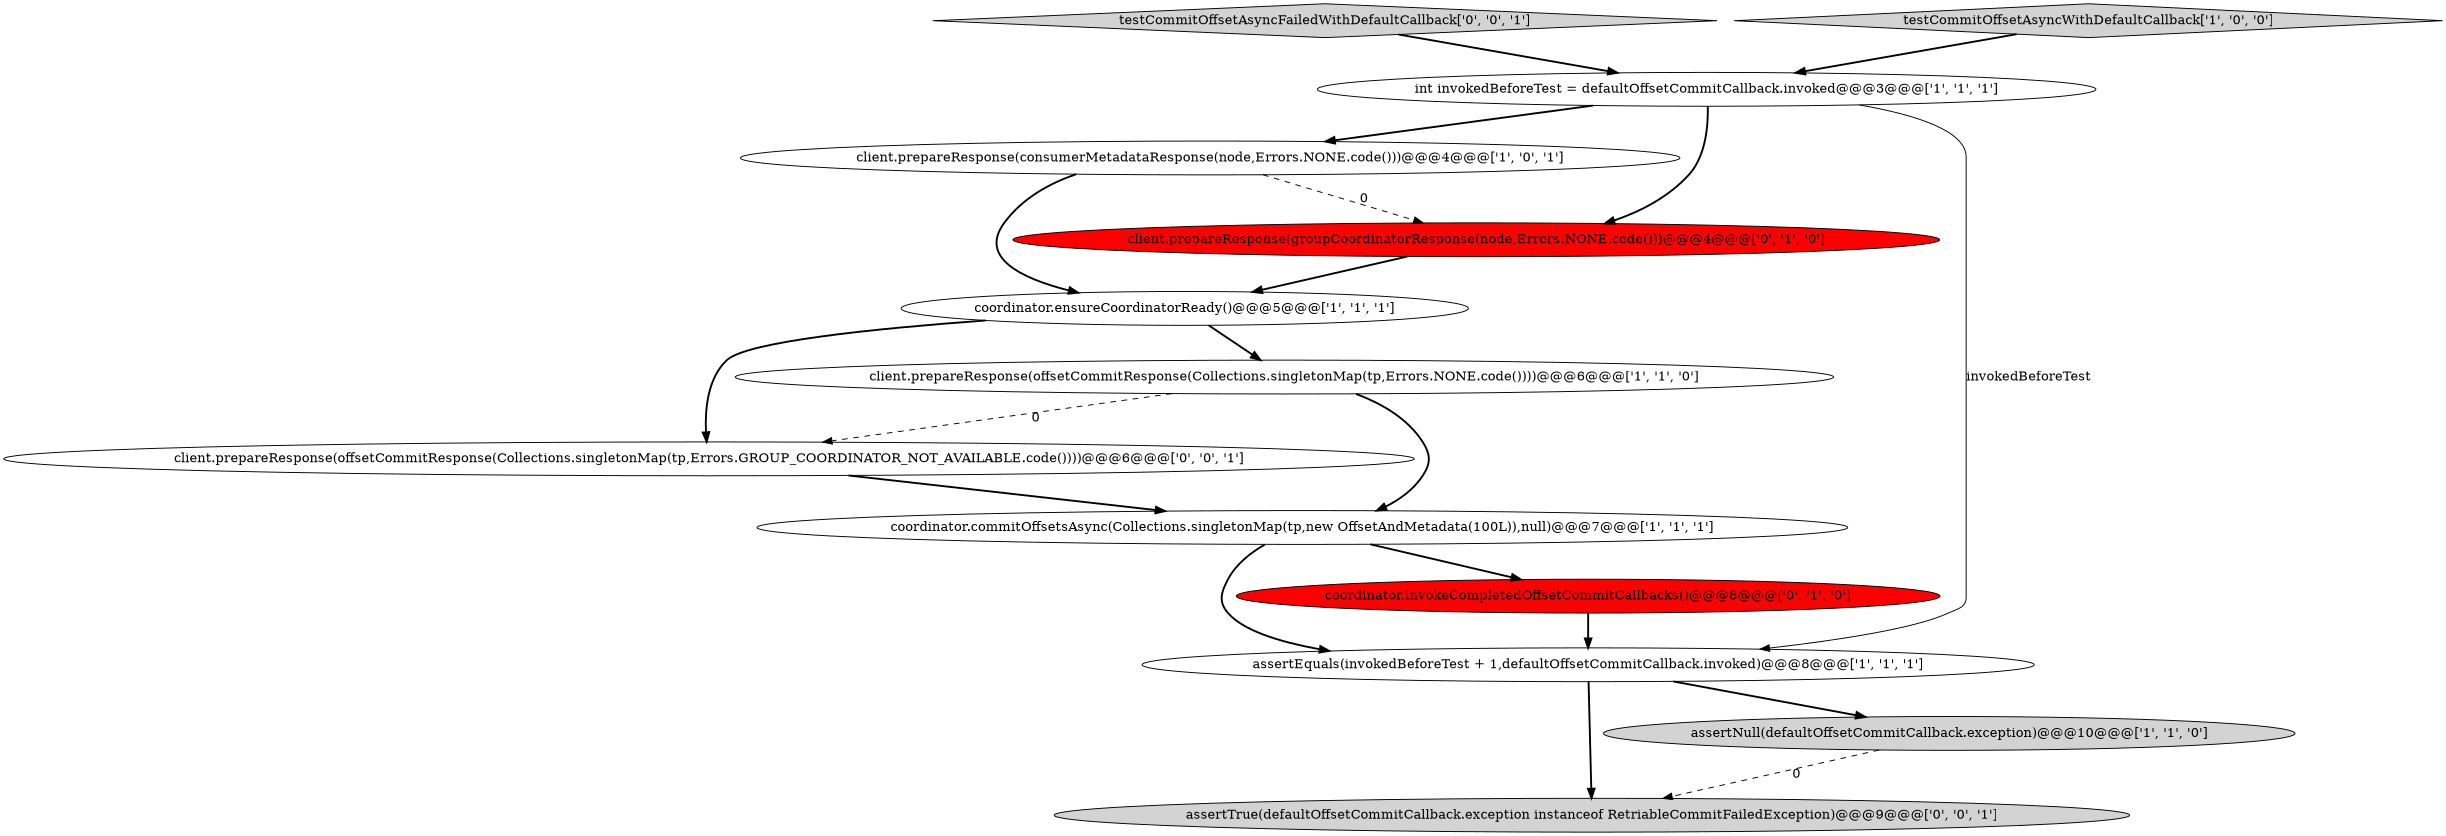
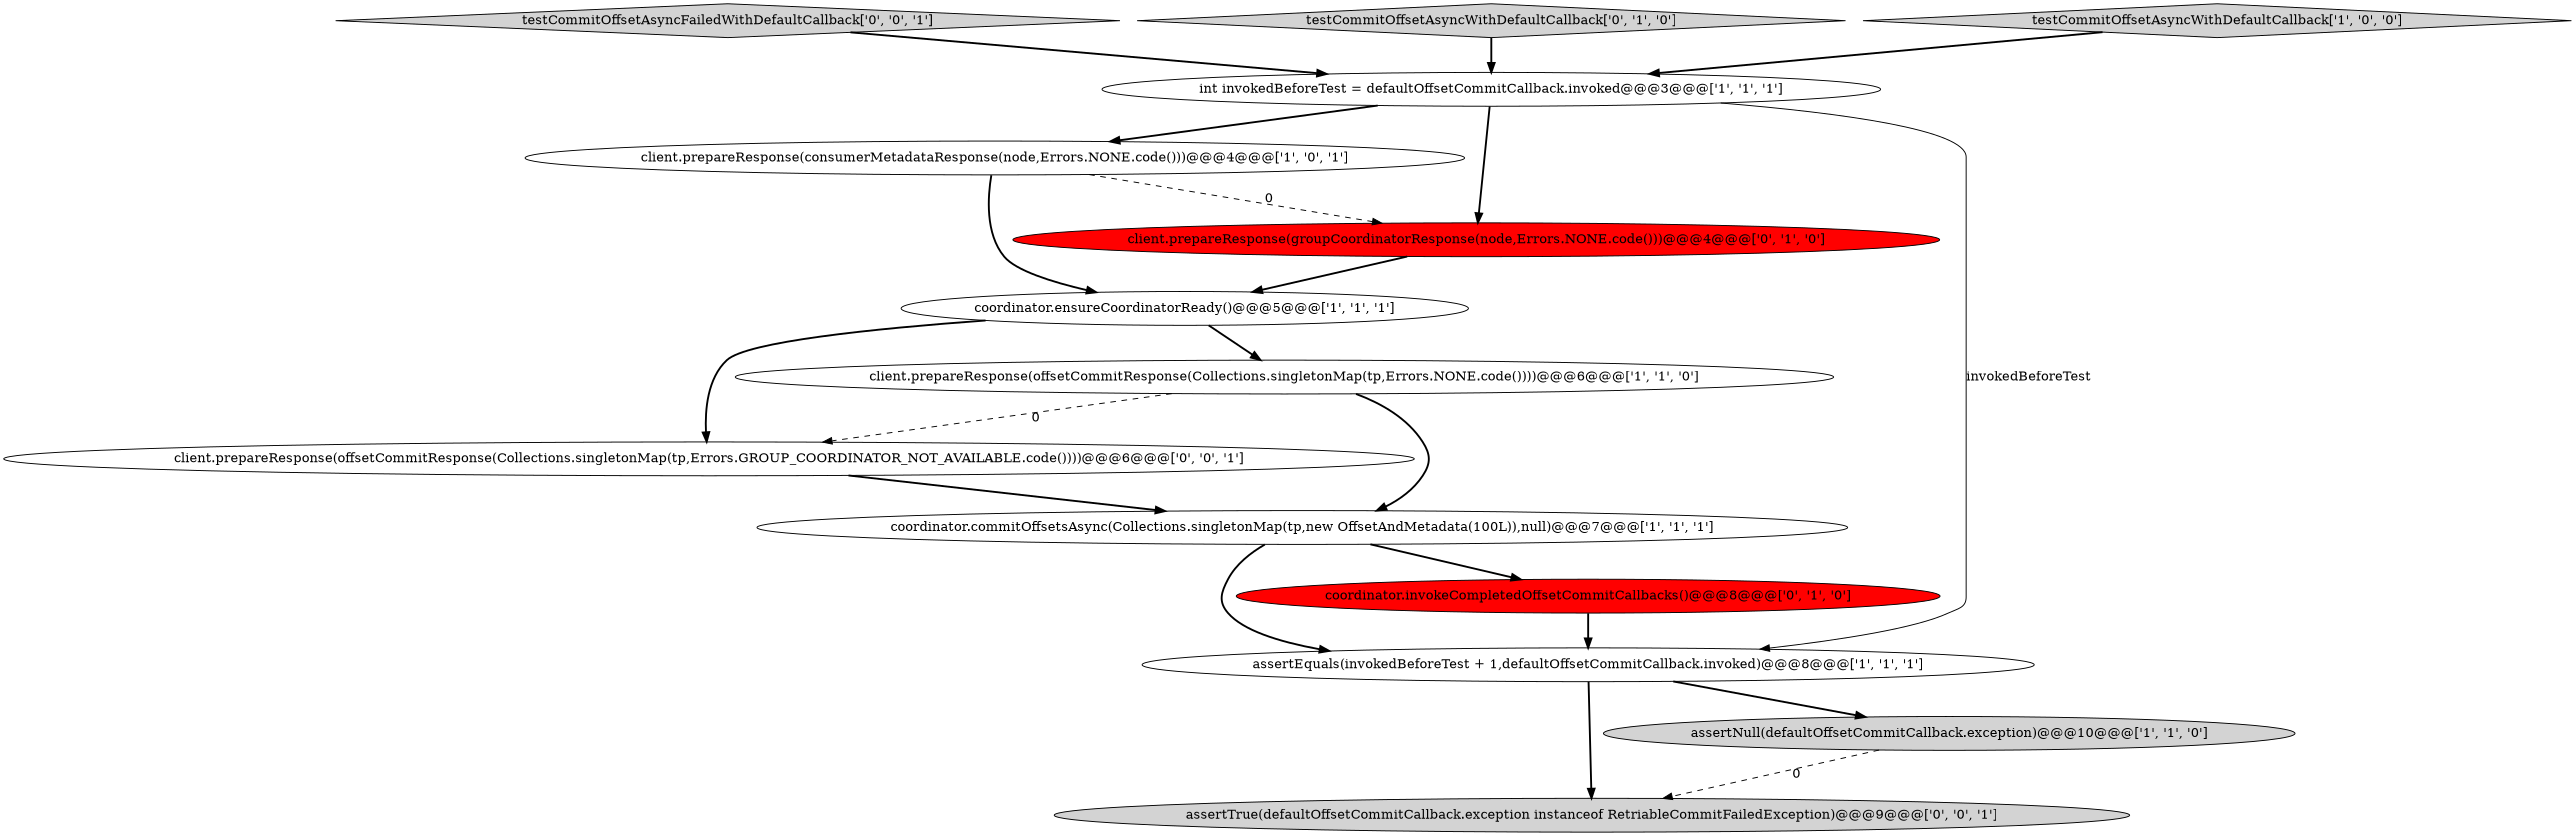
node "testCommitOffsetAsyncWithDefaultCallback['0', '1', '0']": added
